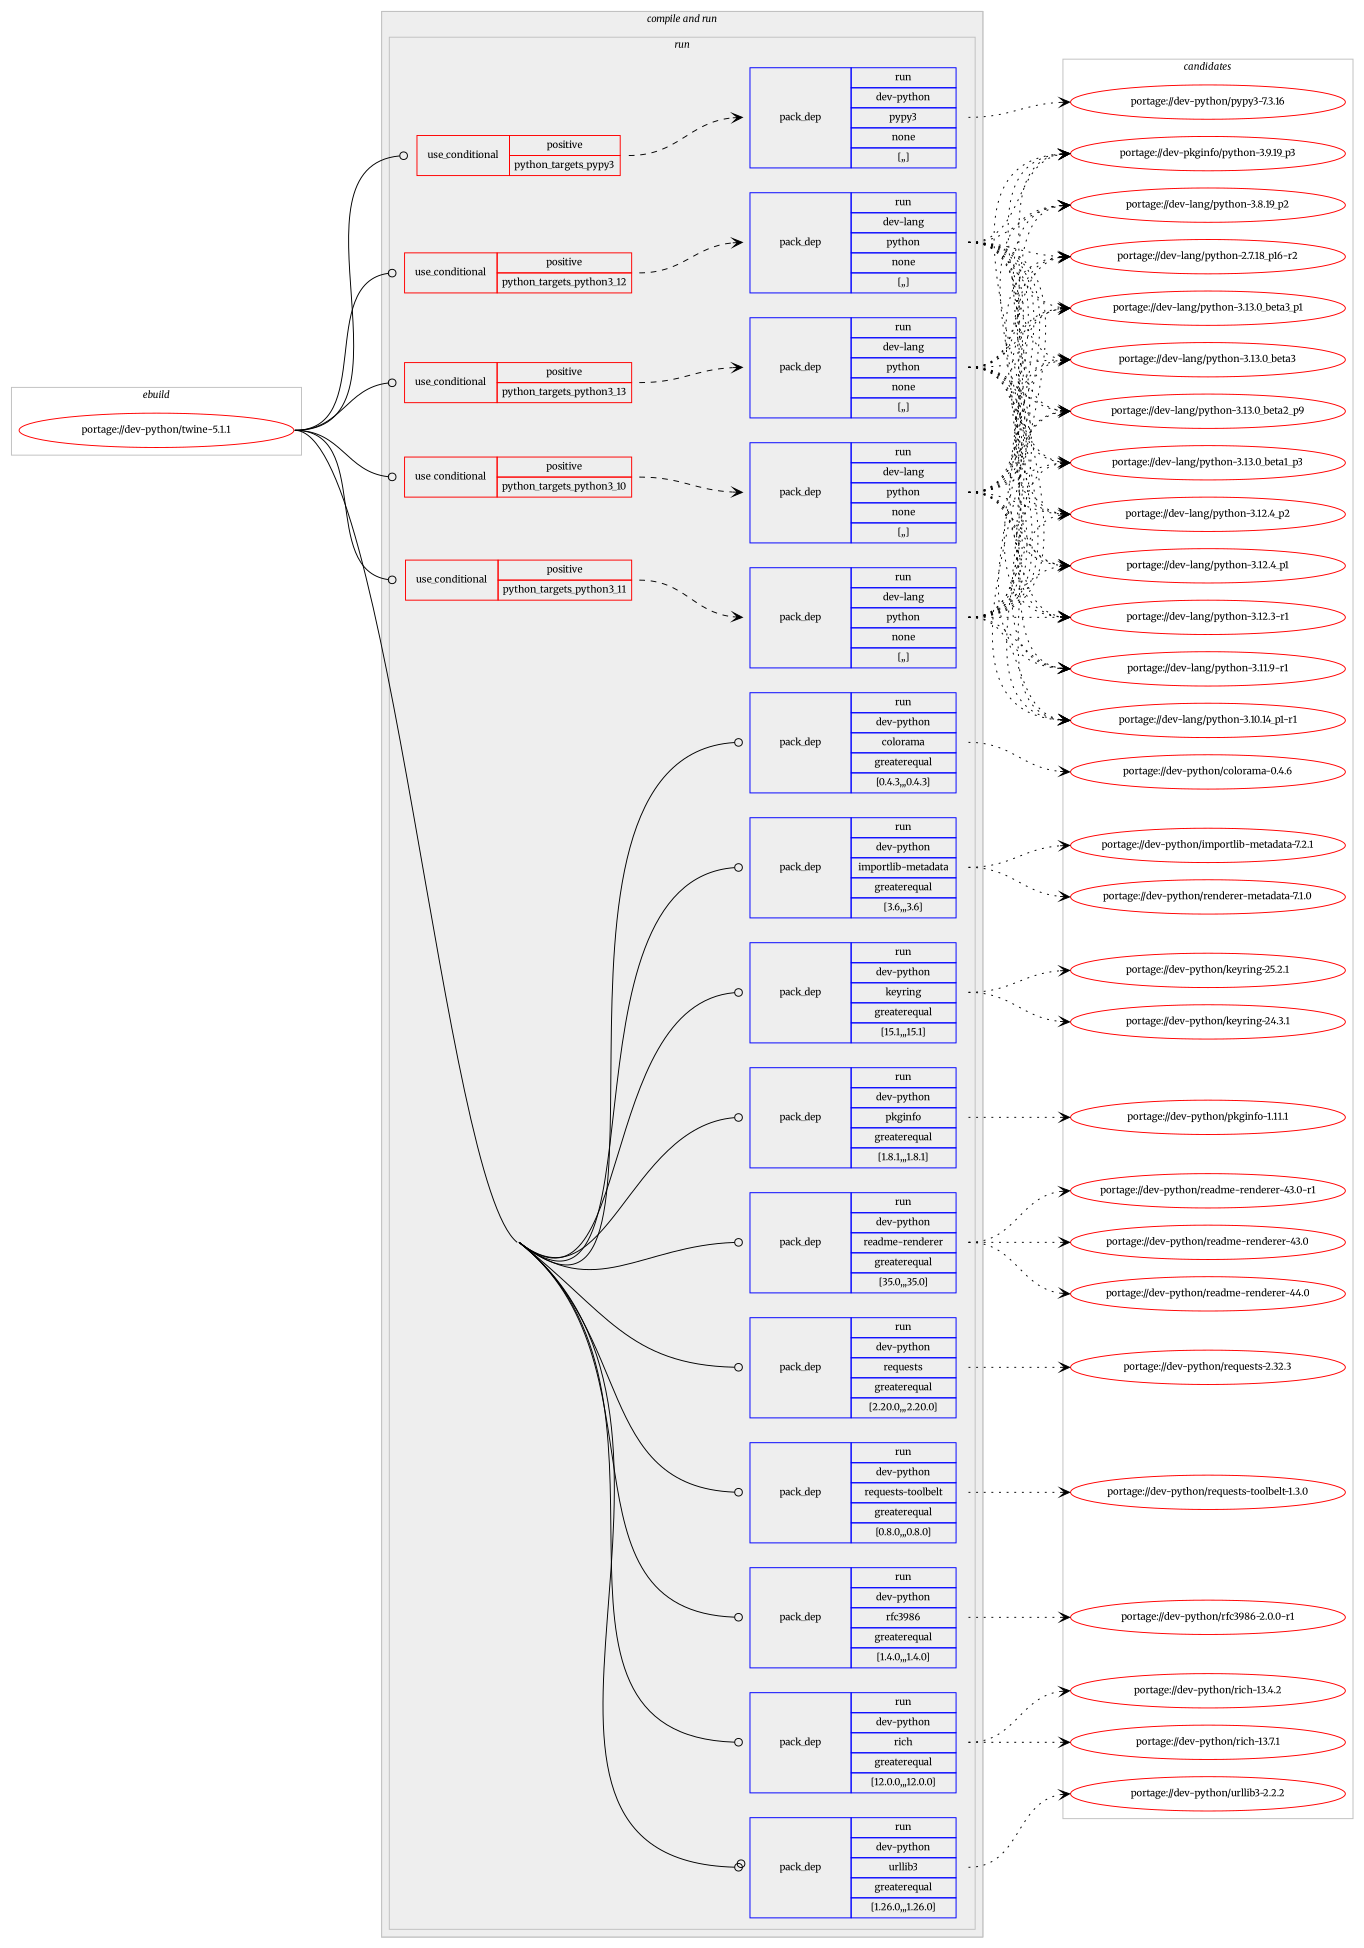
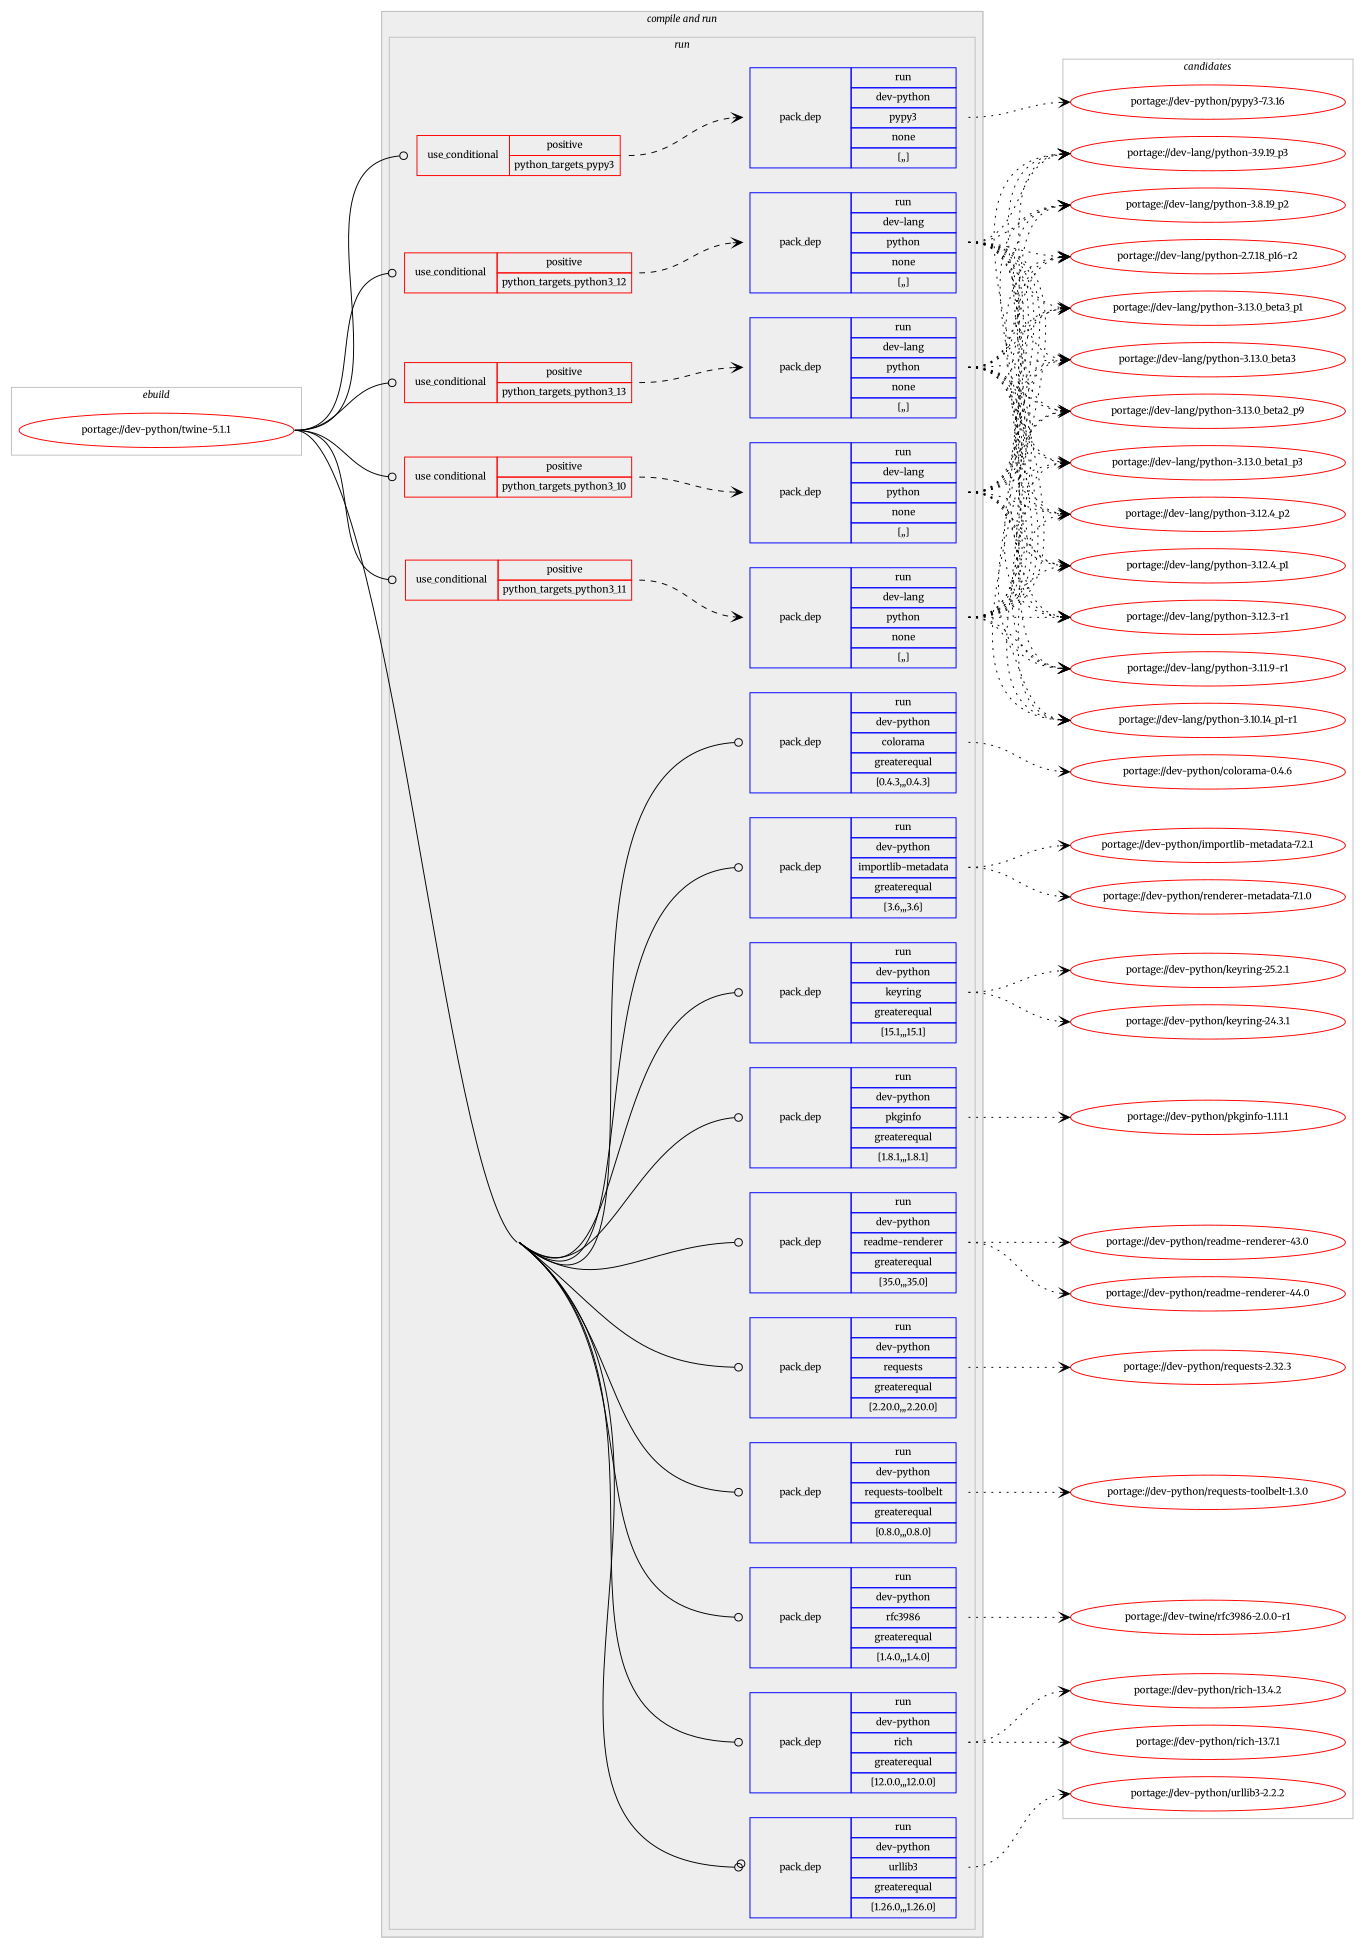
node "portage://dev-pkginfo/python-3.9.19_p3": label "portage://dev-pkginfo/python-3.9.19_p3" -> "portage://dev-lang/python-3.9.19_p3"
node "portage://dev-python/readme-renderer-43.0-r1": removed
node "portage://dev-python/rfc3986-2.0.0-r1": label "portage://dev-python/rfc3986-2.0.0-r1" -> "portage://dev-twine/rfc3986-2.0.0-r1"
